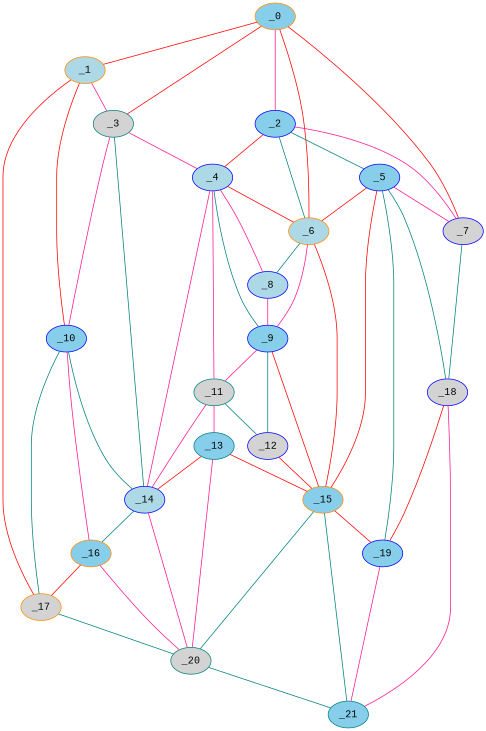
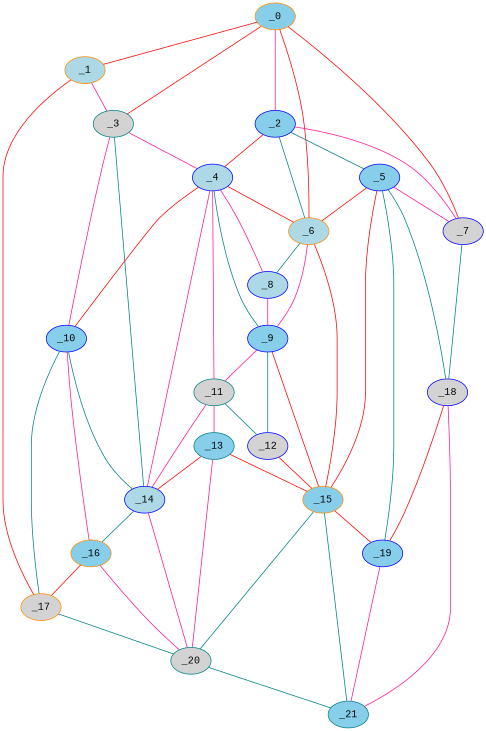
edge "_1" -- "_10": now "_4" -- "_10"
